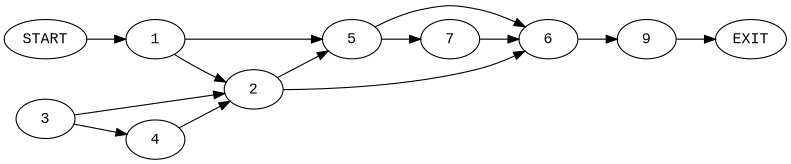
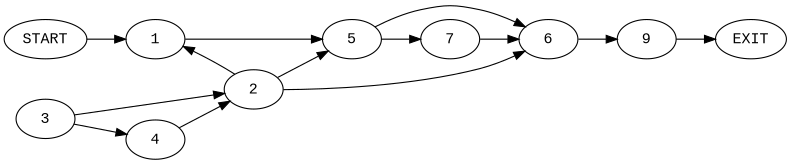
edge "1" -> "2": reversed
